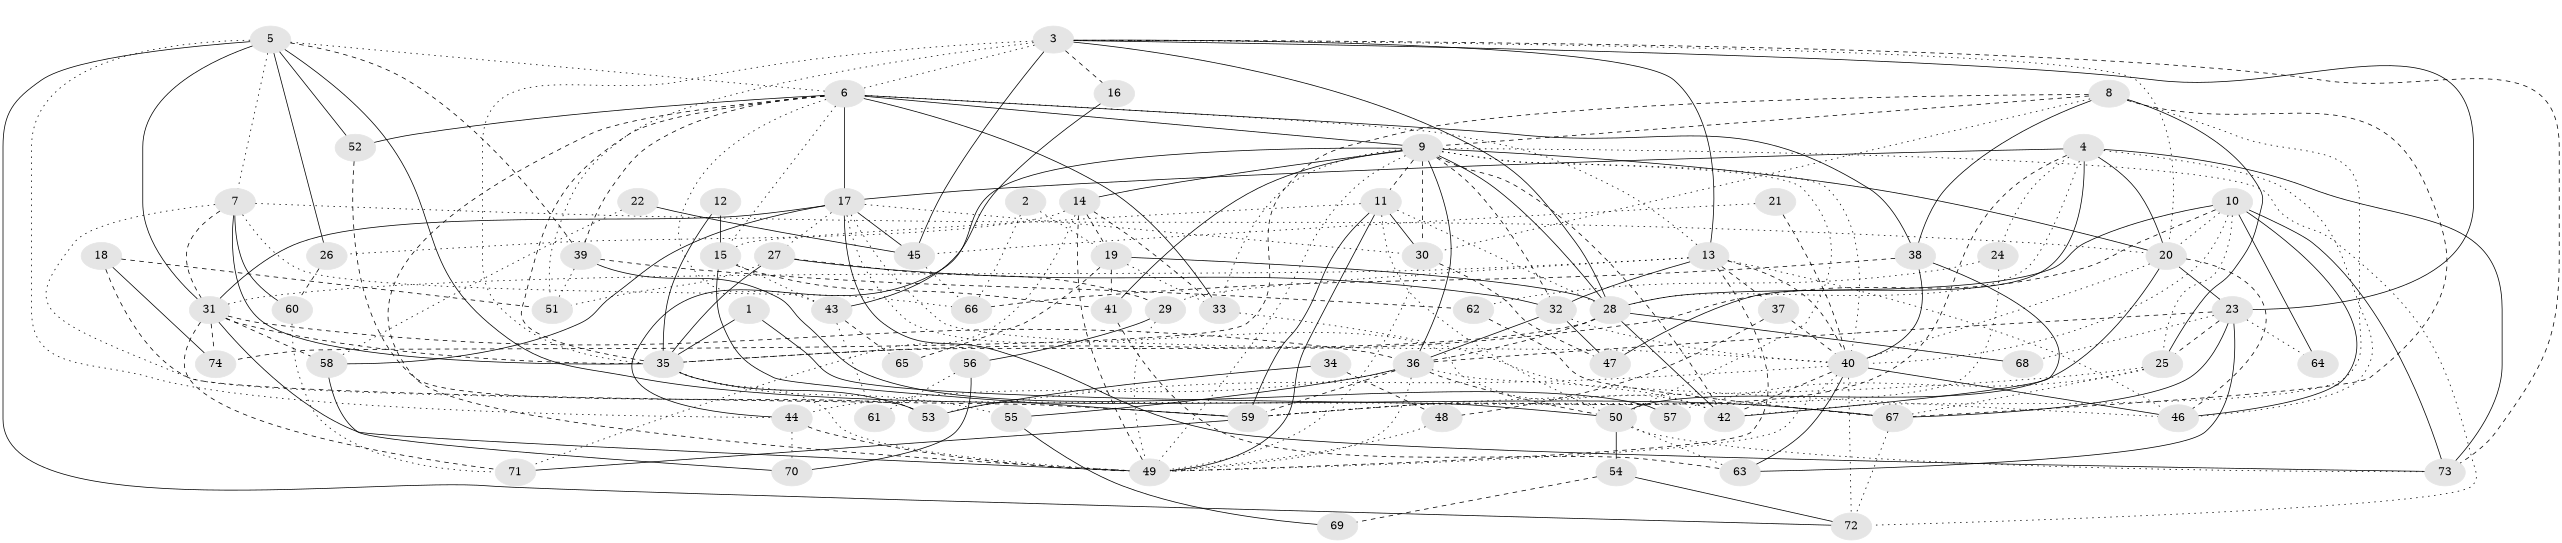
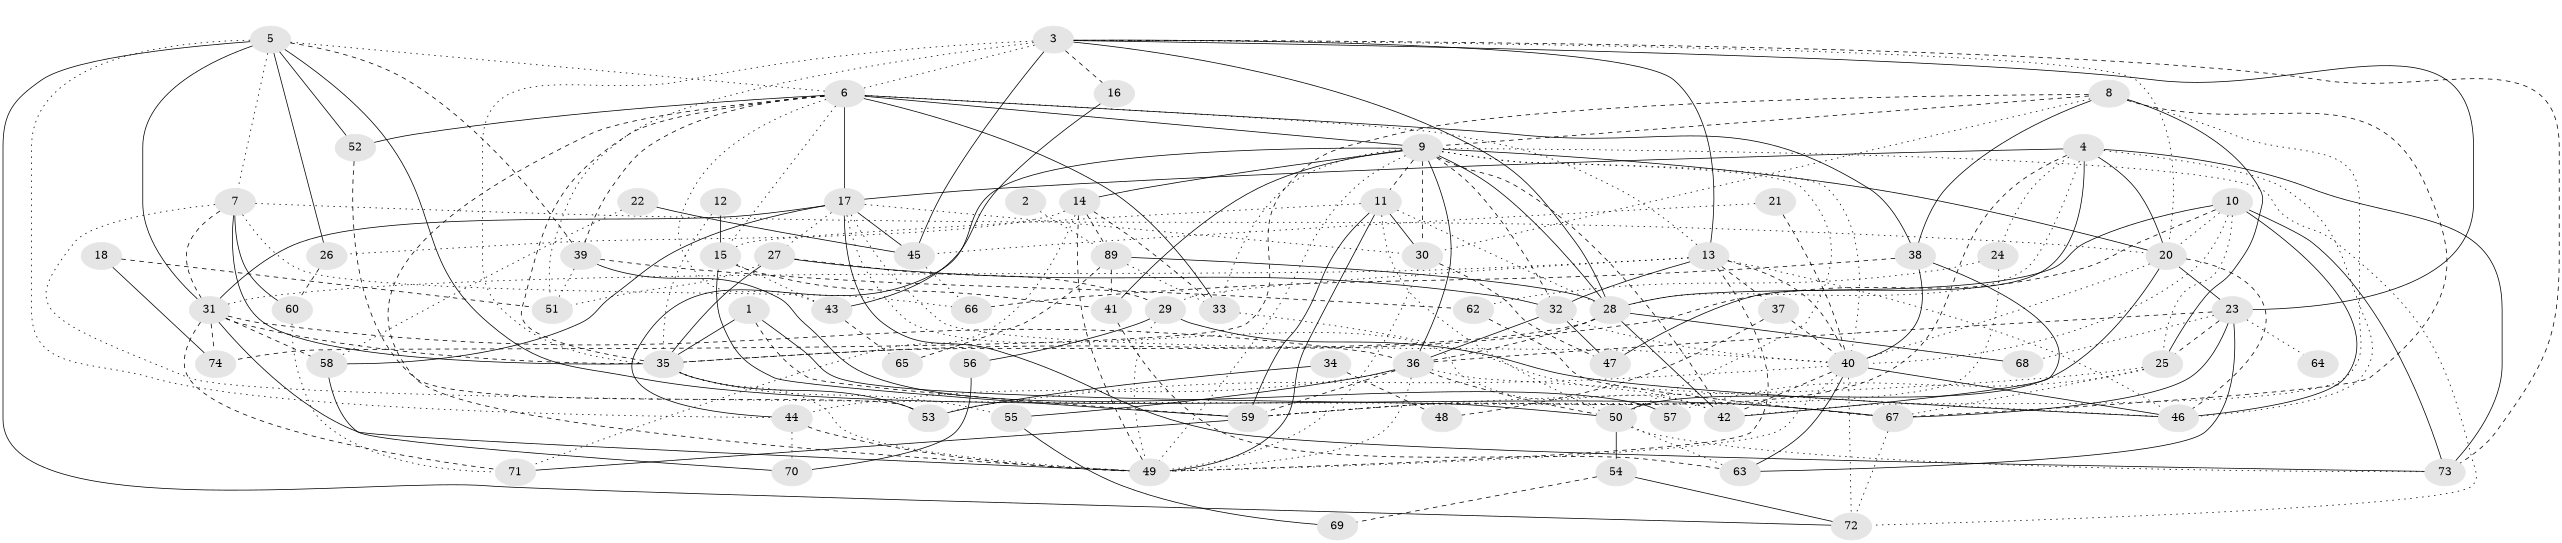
node "19": label "19" -> "89"
edge "2" -- "66": removed
edge "12" -- "35": style solid -> dotted
edge "10" -- "64": removed
edge "29" -- "46": added
edge "18" -- "59": now "1" -- "59"
node "61": removed
edge "48" -- "49": removed
